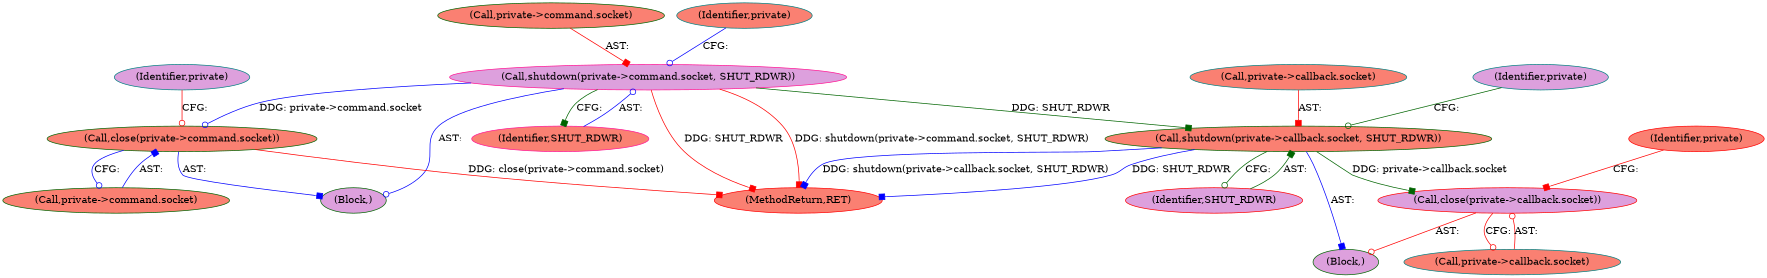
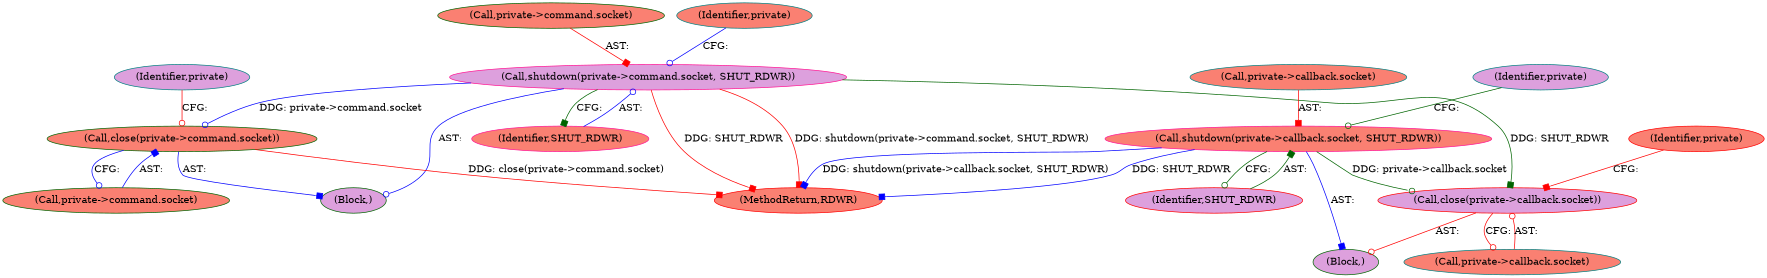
edge "(Call,shutdown(private->command.socket, SHUT_RDWR))" -> "(Call,shutdown(private->callback.socket, SHUT_RDWR))": now "(Call,shutdown(private->command.socket, SHUT_RDWR))" -> "(Call,close(private->callback.socket))"
node "(Call,shutdown(private->callback.socket, SHUT_RDWR))": color darkgreen -> deeppink
edge "(Call,shutdown(private->callback.socket, SHUT_RDWR))" -> "(Call,close(private->callback.socket))": arrowhead box -> odot
node "(MethodReturn,RET)": label "(MethodReturn,RET)" -> "(MethodReturn,RDWR)"
